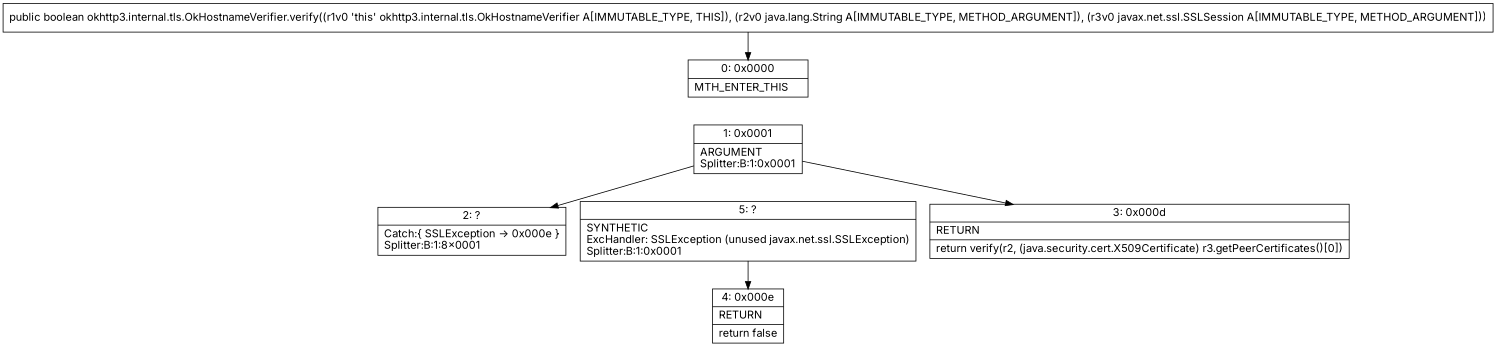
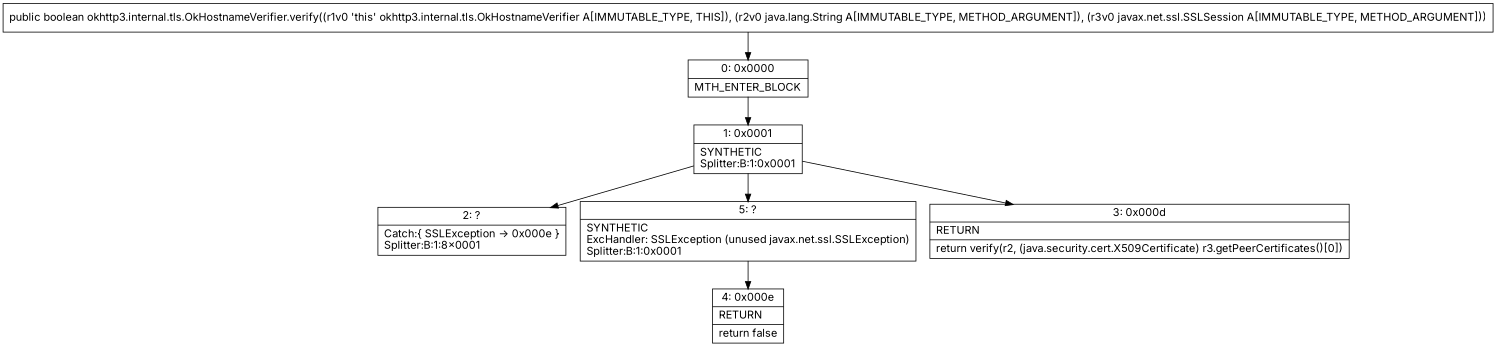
node "0: 0x0000": text "MTH_ENTER_THIS" -> "MTH_ENTER_BLOCK"
edge "0: 0x0000" -> "1: 0x0001": added
node "1: 0x0001": text "ARGUMENT" -> "SYNTHETIC"
edge "1: 0x0001" -> "5: ?": added
